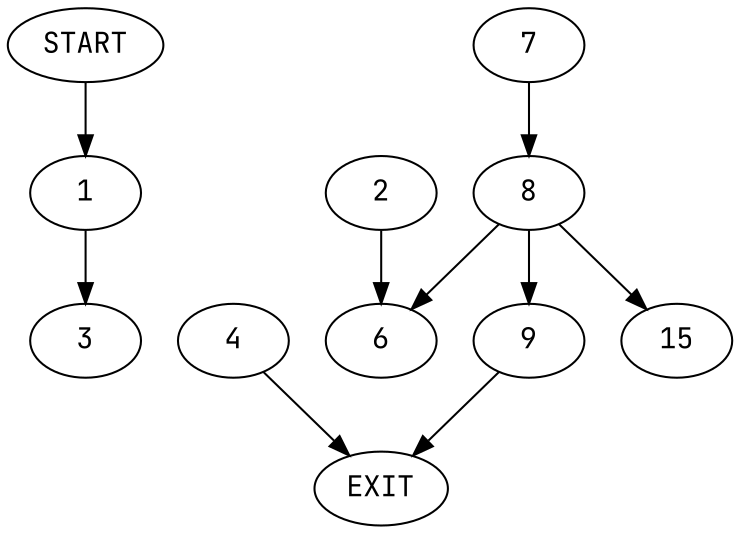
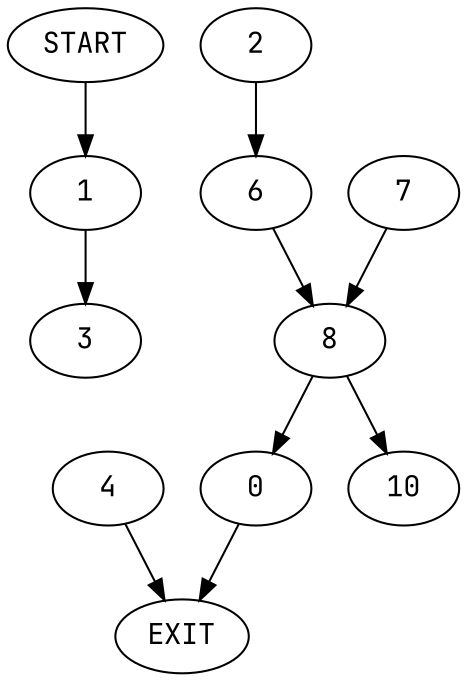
edge "8" -> "6": reversed
node "9": label "9" -> "0"
node "15": label "15" -> "10"
